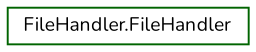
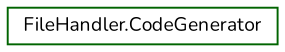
node "FileHandler.FileHandler": label "FileHandler.FileHandler" -> "FileHandler.CodeGenerator"
